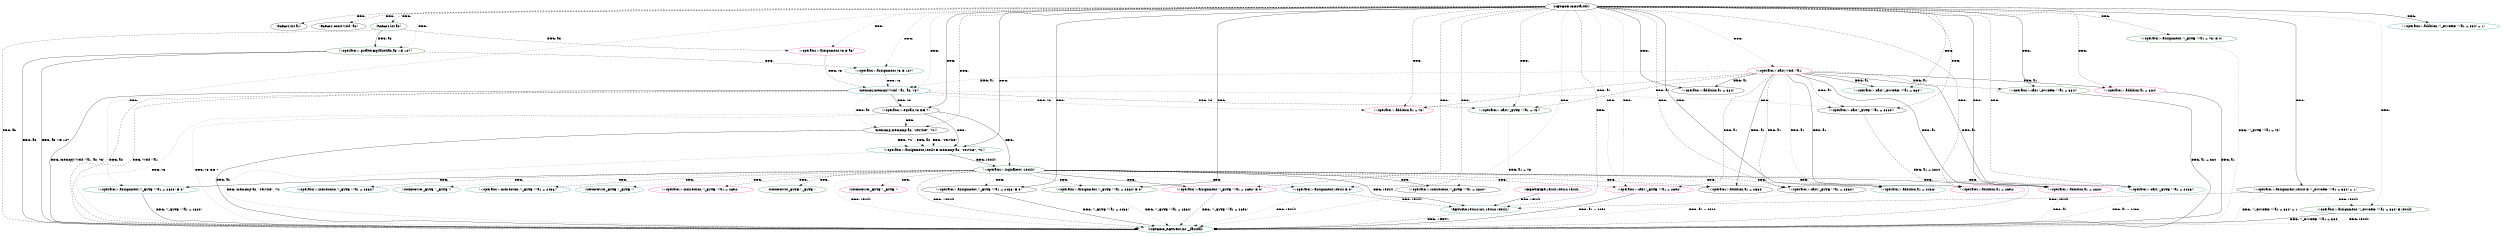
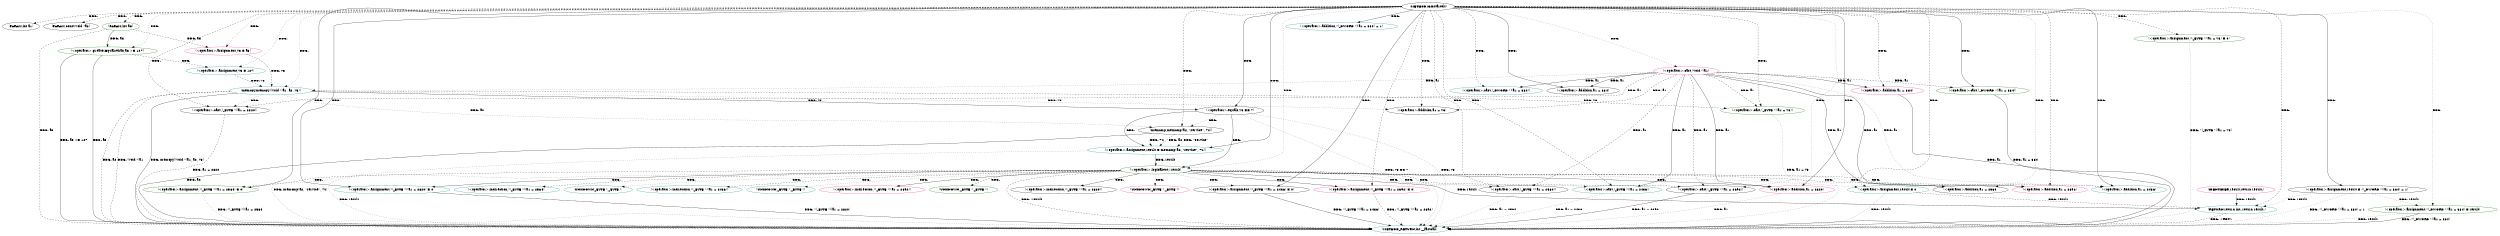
edge "(METHOD,IGDstartelt)" -> "(<operator>.assignment,*(_BYTE *)(a1 + 2820) = 0)": style dotted -> solid
node "(<operator>.addition,a1 + v3)": color deeppink -> black
edge "(METHOD,IGDstartelt)" -> "(<operator>.indirection,*(_BYTE *)(a1 + 2820))": now "(METHOD,IGDstartelt)" -> "(<operator>.logicalNot,!result)"
edge "(<operator>.logicalNot,!result)" -> "(<operator>.indirection,*(_BYTE *)(a1 + 2692))": style dashed -> solid
node "(<operator>.cast,(_BYTE *)(a1 + 2692))": color deeppink -> black
edge "(<operator>.assignment,result = *(_DWORD *)(a1 + 384) + 1)" -> "(RETURN,return int;,return result;)": style dashed -> dotted
